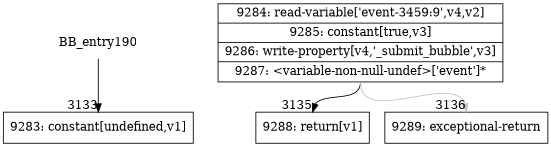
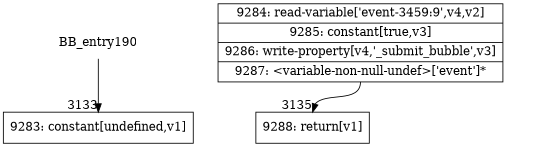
node "9289: exceptional-return": removed
